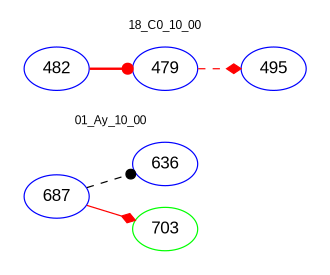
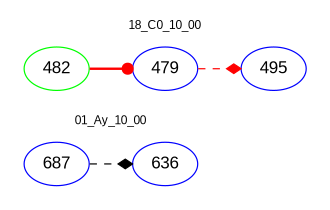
node "482": color blue -> green
edge "687" -> "636": arrowhead dot -> diamond
node "703": removed
